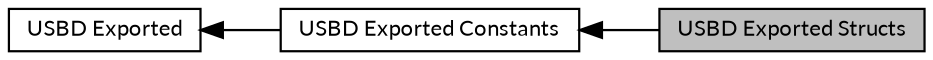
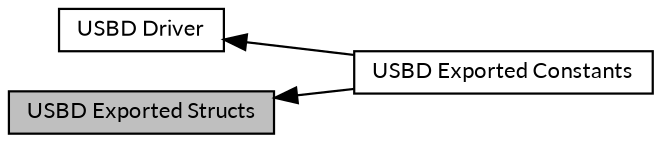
node "USBD Exported": label "USBD Exported" -> "USBD Driver"
edge "USBD Exported Structs" -> "USBD Exported Constants": reversed
